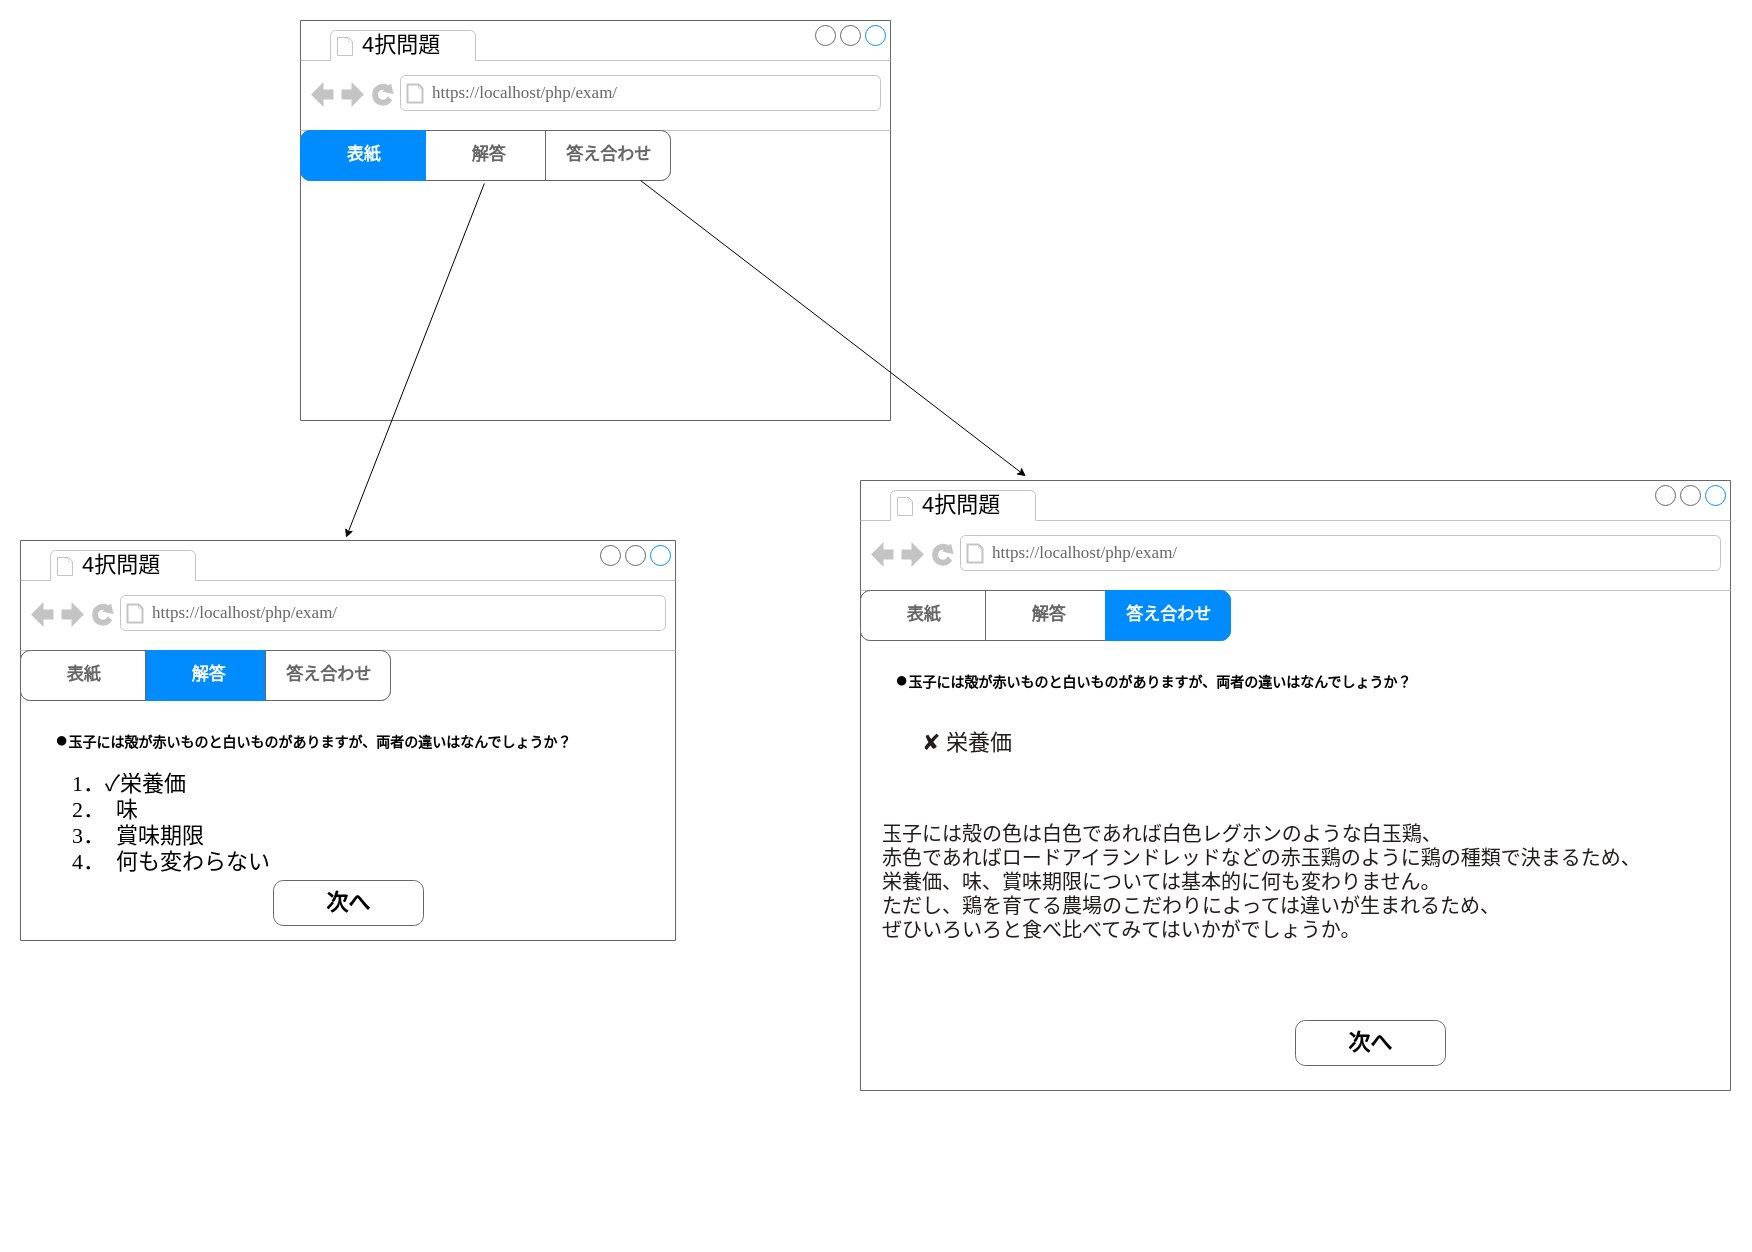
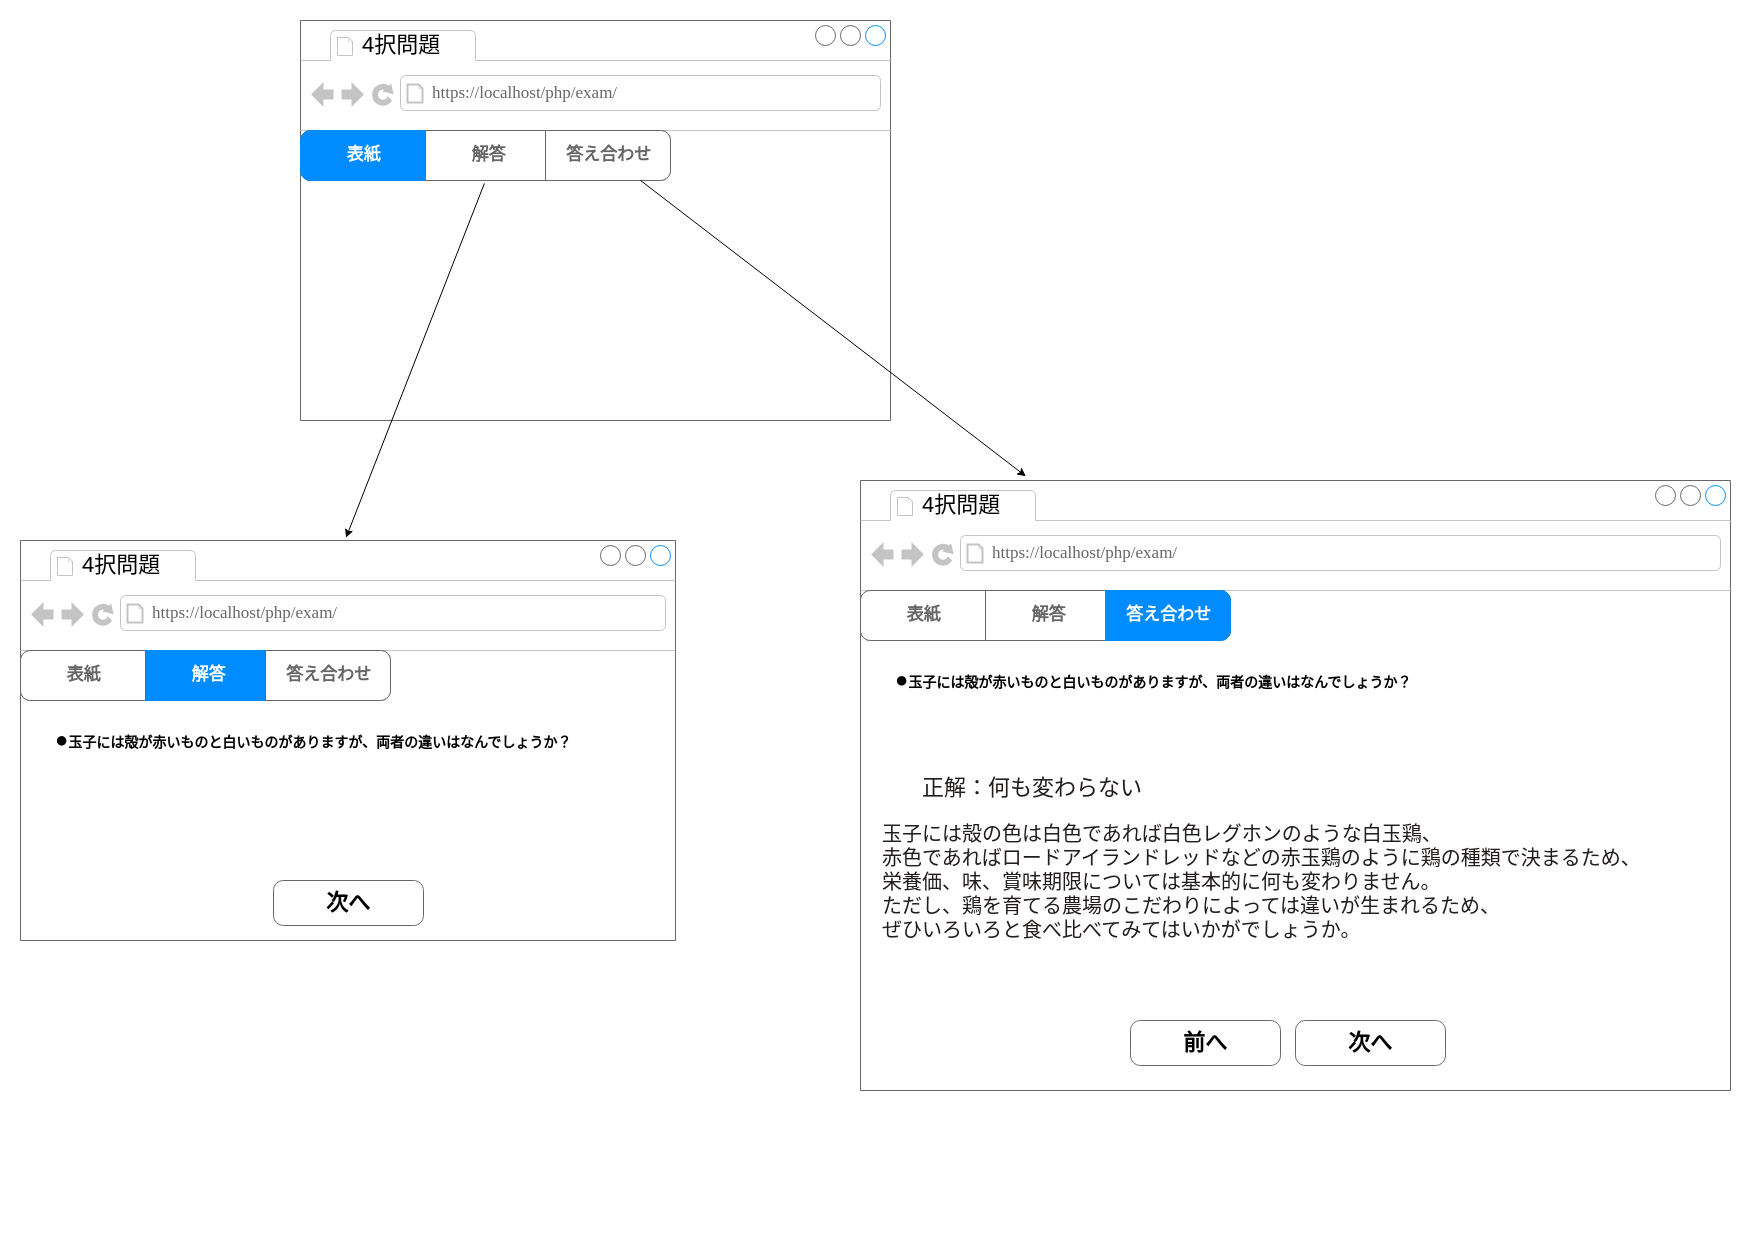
node "✘ 栄養価": removed
node "正解：何も変わらない": added
node "1．✓栄養価 2． 味 3． 賞味期限 4． 何も変わらない": removed
node "前へ": added
